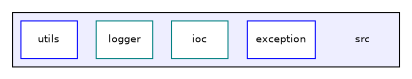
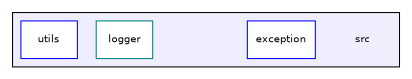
node "ioc": removed
